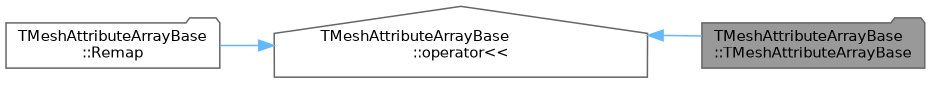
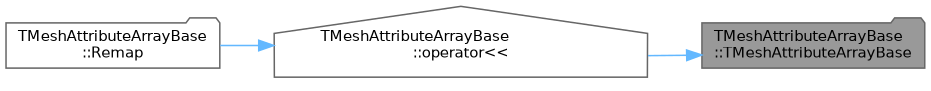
edge "TMeshAttributeArrayBase ::TMeshAttributeArrayBase" -> "TMeshAttributeArrayBase ::operator<<": reversed
